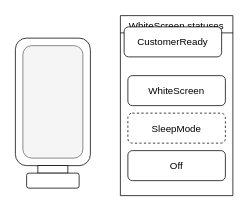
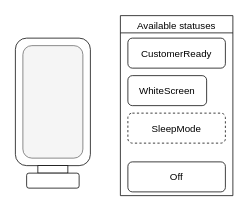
node "WhiteScreen statuses": label "WhiteScreen statuses" -> "Available statuses"
node "CustomerReady": moved (173, 42) -> (177, 53)
node "WhiteScreen": size 98x30 -> 79x30
node "Off": moved (177, 165) -> (177, 177)
